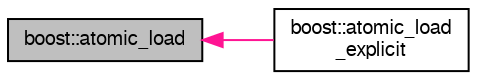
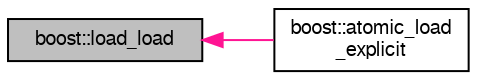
node "boost::atomic_load": label "boost::atomic_load" -> "boost::load_load"
